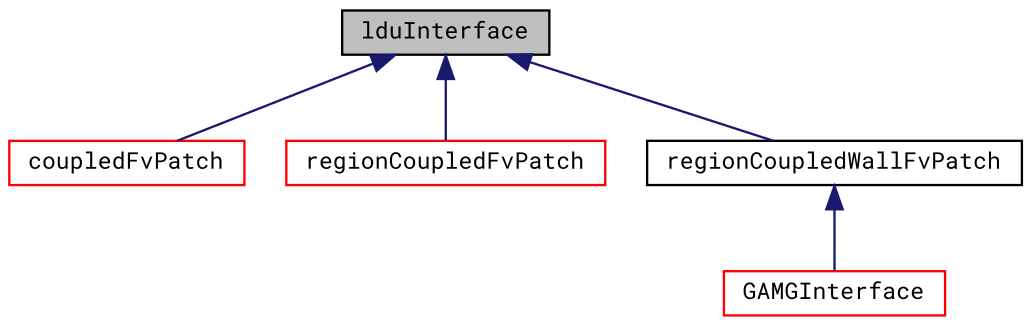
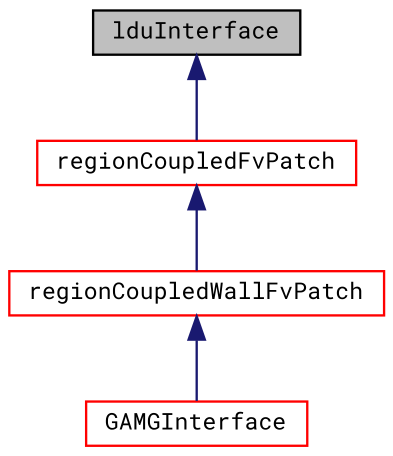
edge "regionCoupledWallFvPatch" -> "lduInterface": now "regionCoupledWallFvPatch" -> "regionCoupledFvPatch"
node "coupledFvPatch": removed
node "regionCoupledWallFvPatch": color black -> red
